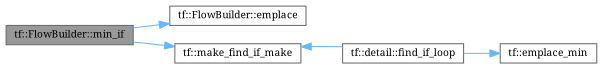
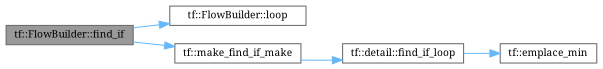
node "tf::FlowBuilder::emplace": label "tf::FlowBuilder::emplace" -> "tf::FlowBuilder::loop"
node "tf::FlowBuilder::min_if": label "tf::FlowBuilder::min_if" -> "tf::FlowBuilder::find_if"
edge "tf::detail::find_if_loop" -> "tf::make_find_if_make": reversed
